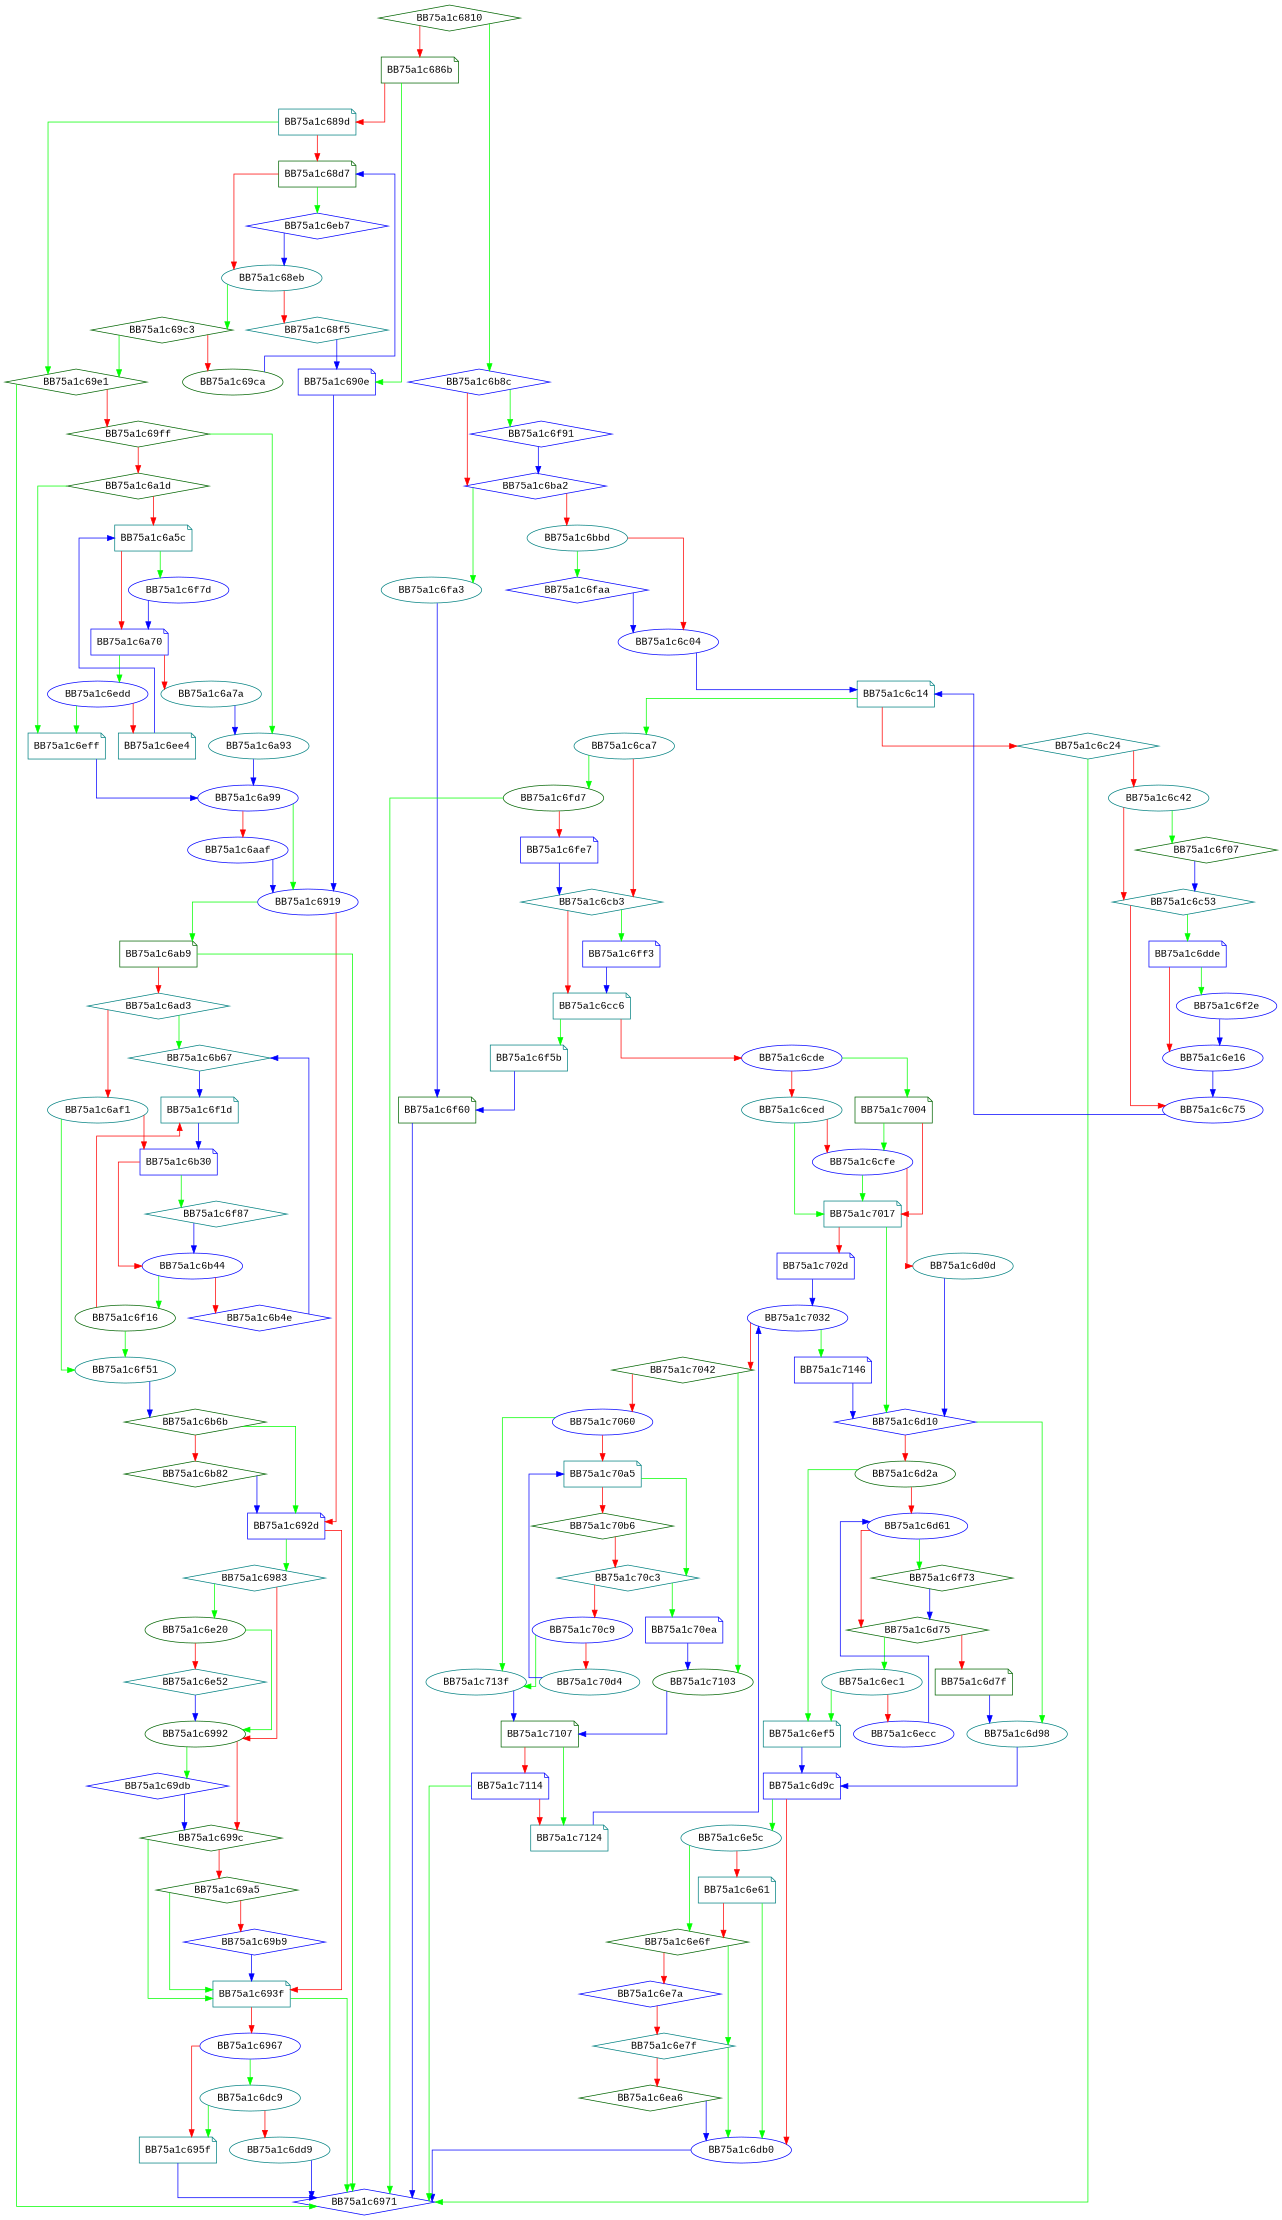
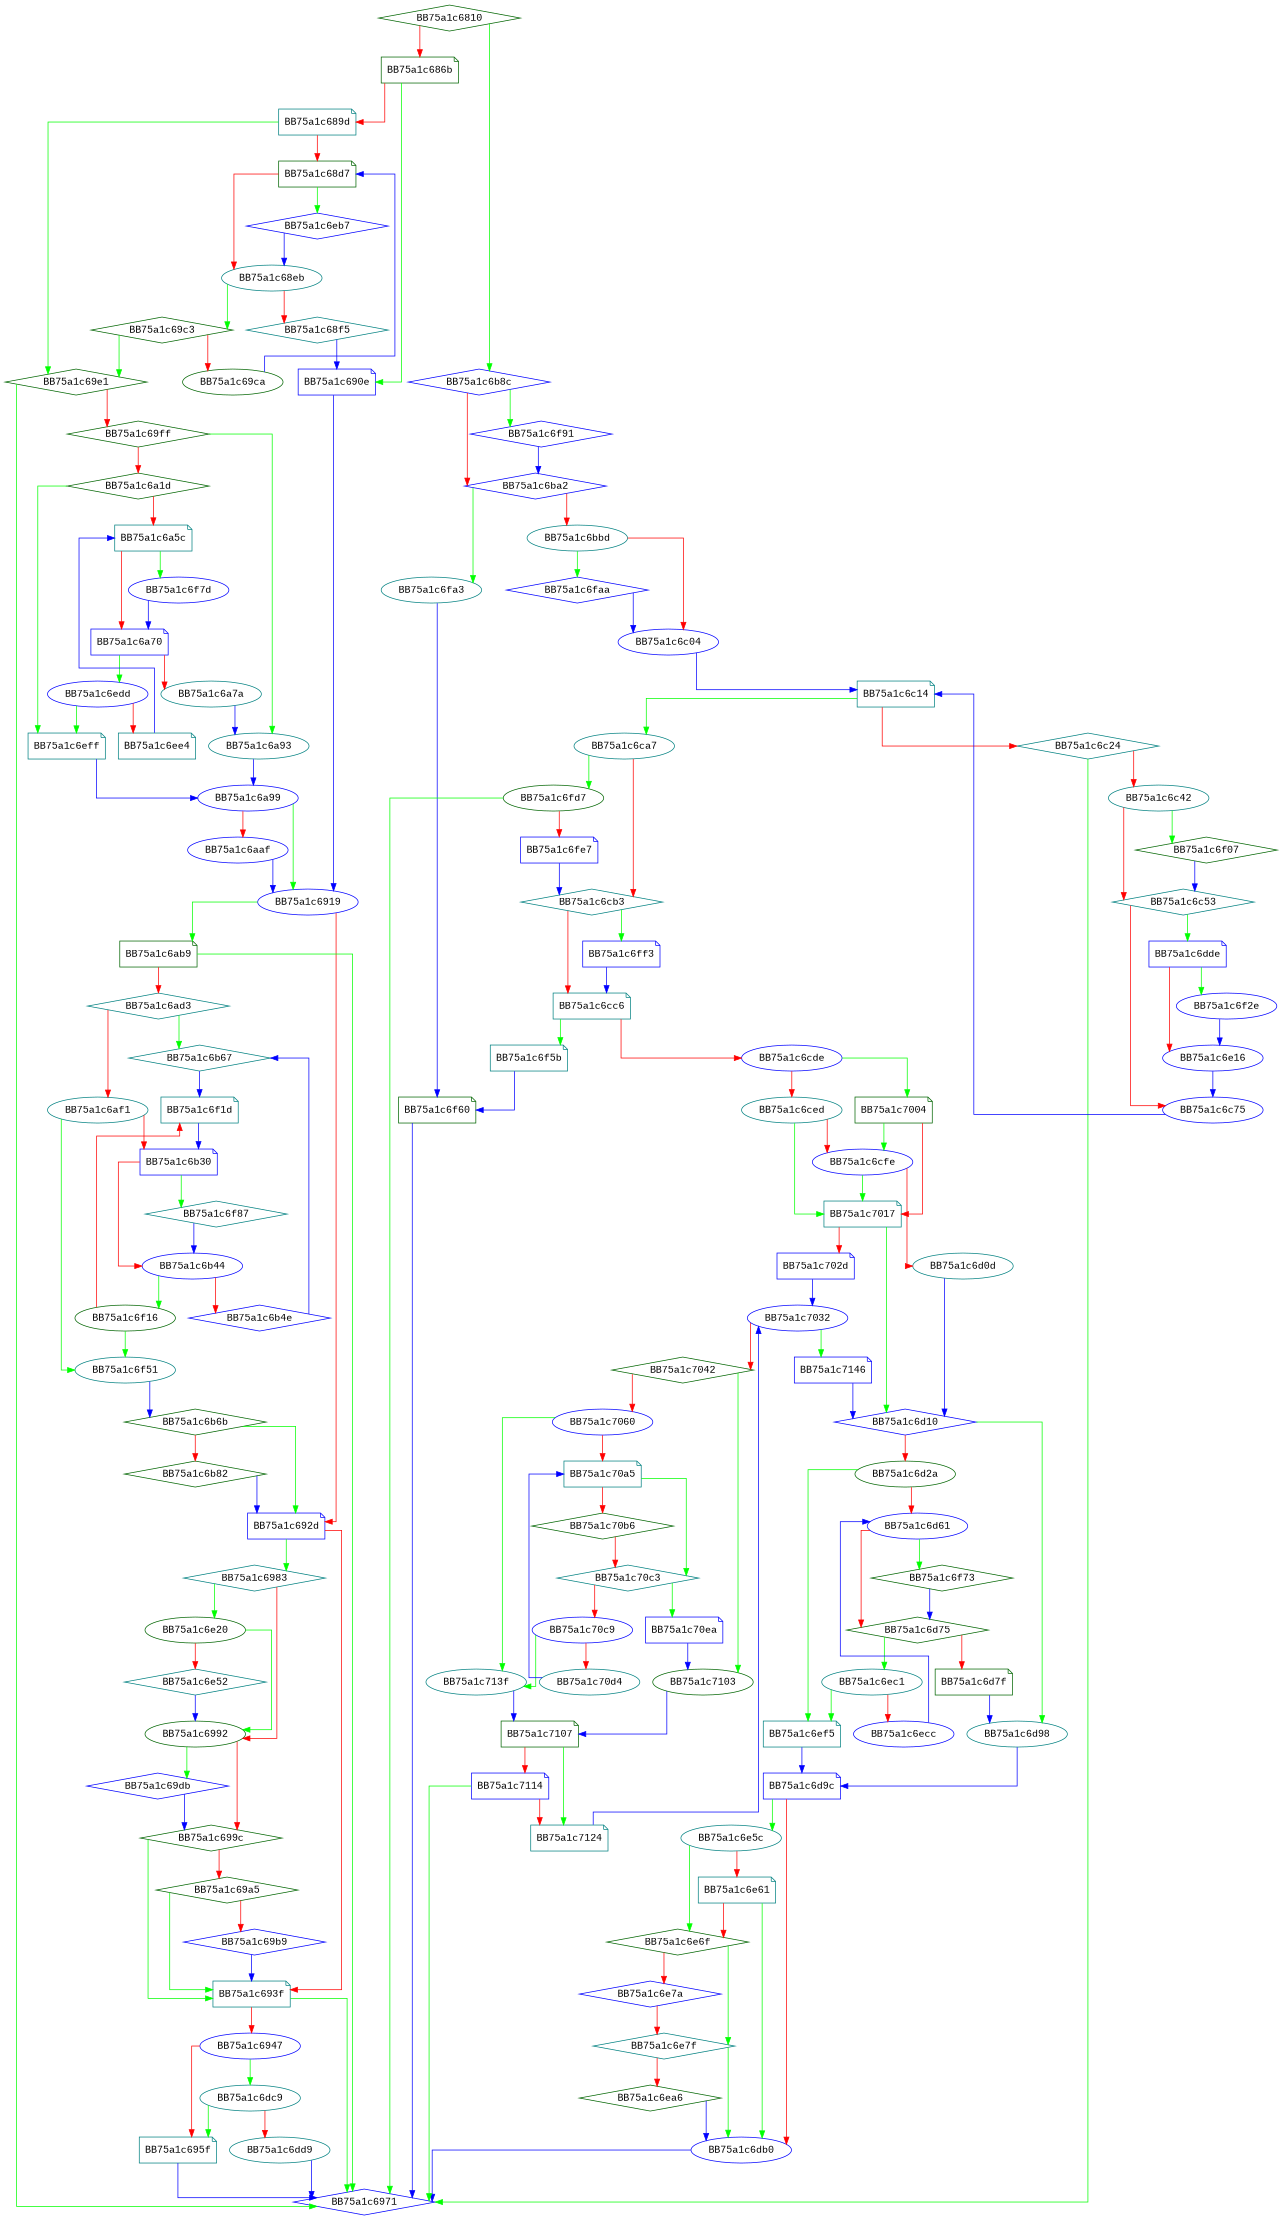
node "BB75a1c6967": label "BB75a1c6967" -> "BB75a1c6947"
